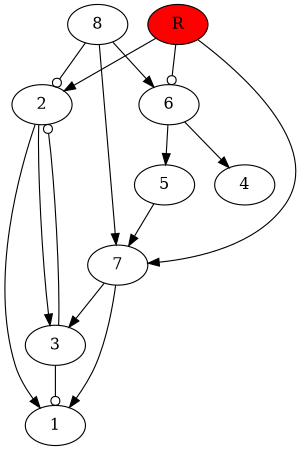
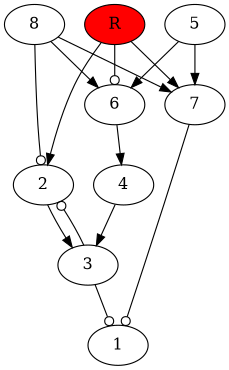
edge "6" -> "5": reversed
edge "2" -> "1": removed
edge "7" -> "3": now "4" -> "3"
edge "7" -> "1": arrowhead normal -> odot
